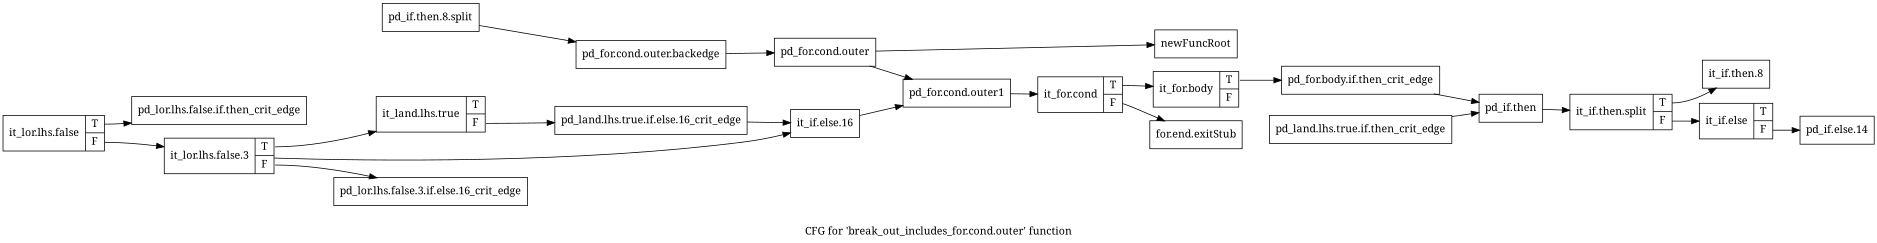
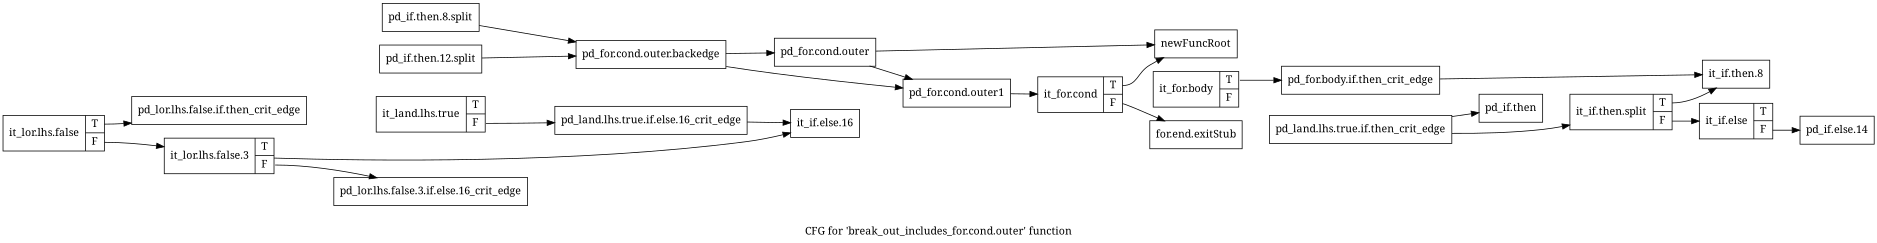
node "pd_if.then.12.split": added
edge "it_for.cond" -> "it_for.body": now "it_for.cond" -> "newFuncRoot"
edge "pd_for.body.if.then_crit_edge" -> "pd_if.then": now "pd_for.body.if.then_crit_edge" -> "it_if.then.8"
edge "pd_if.then" -> "it_if.then.split": now "pd_land.lhs.true.if.then_crit_edge" -> "it_if.then.split"
edge "it_if.else.16" -> "pd_for.cond.outer1": now "pd_for.cond.outer.backedge" -> "pd_for.cond.outer1"
edge "it_lor.lhs.false.3" -> "it_land.lhs.true": removed
